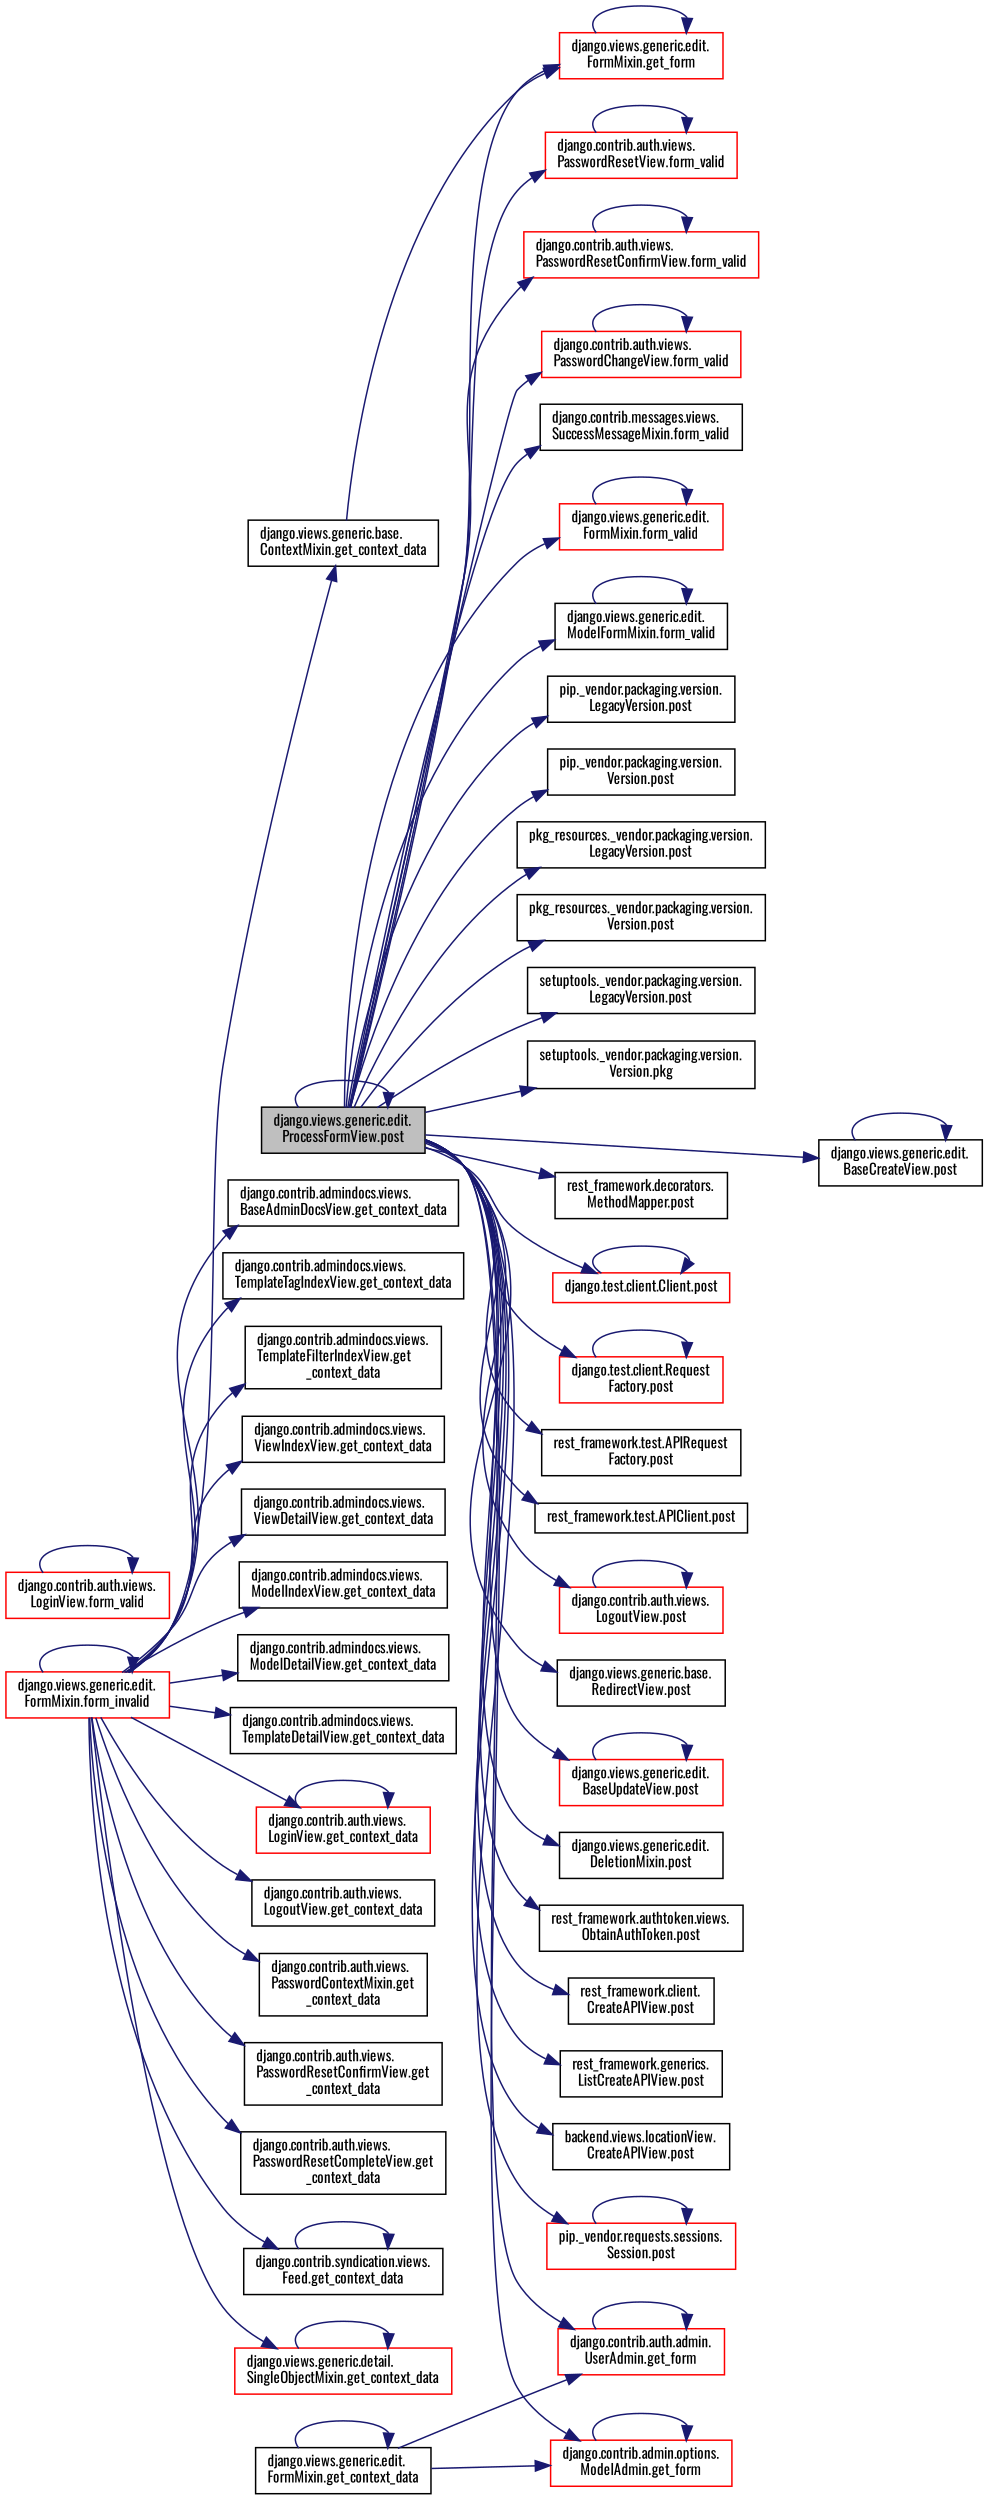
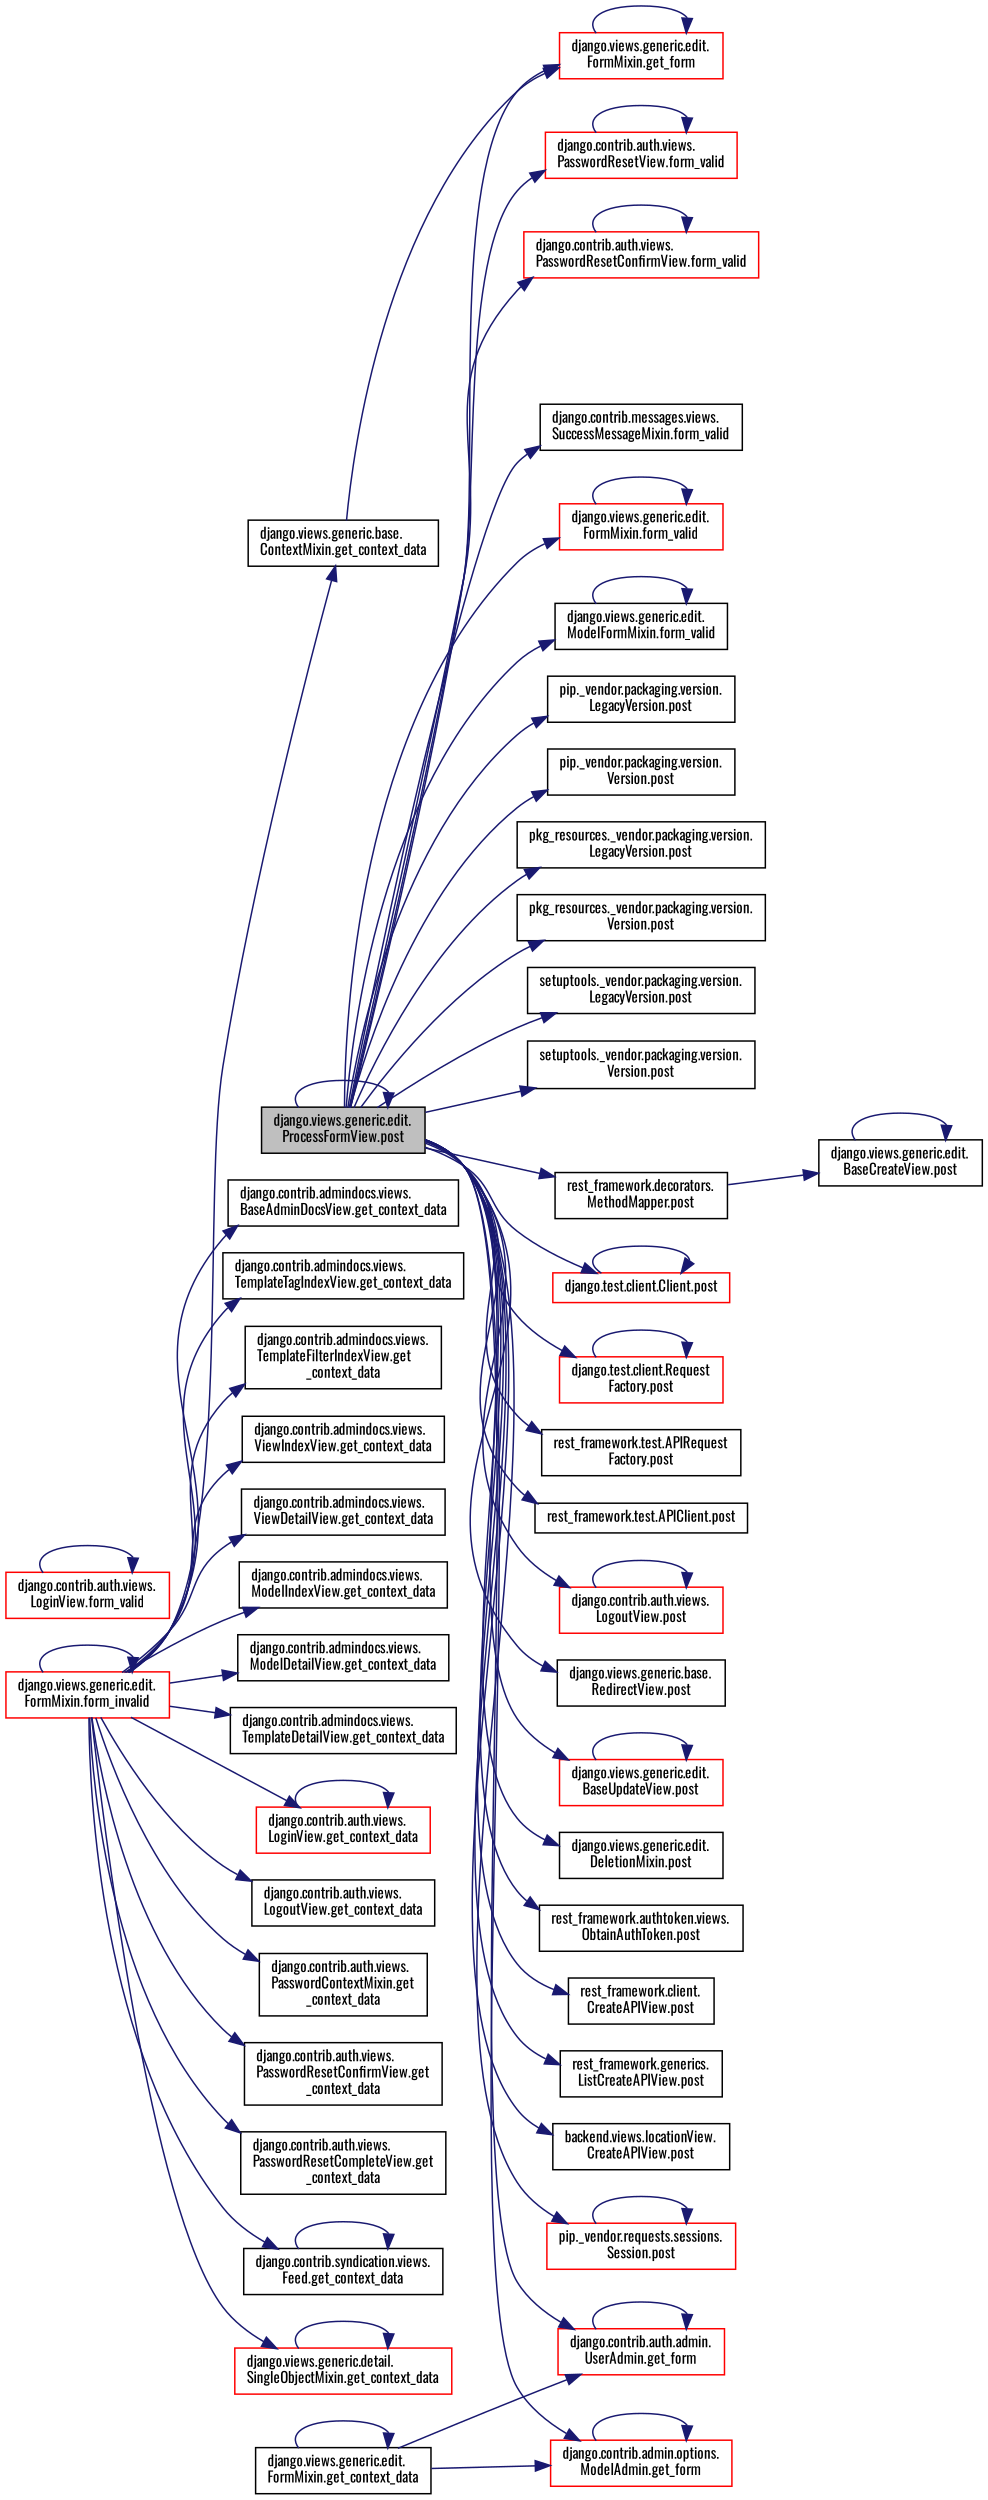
node "django.contrib.auth.views. PasswordChangeView.form_valid": removed
node "setuptools._vendor.packaging.version. Version.pkg": label "setuptools._vendor.packaging.version. Version.pkg" -> "setuptools._vendor.packaging.version. Version.post"
edge "django.views.generic.edit. ProcessFormView.post" -> "django.views.generic.edit. BaseCreateView.post": now "rest_framework.decorators. MethodMapper.post" -> "django.views.generic.edit. BaseCreateView.post"
